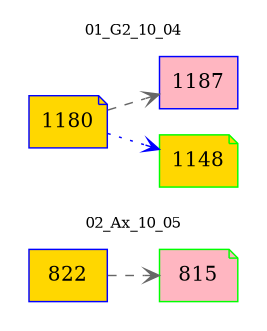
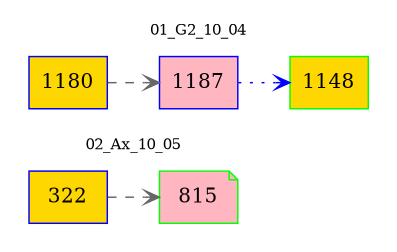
node "1180": shape note -> box
edge "1180" -> "1148": now "1187" -> "1148"
node "1148": shape note -> box
node "822": label "822" -> "322"
